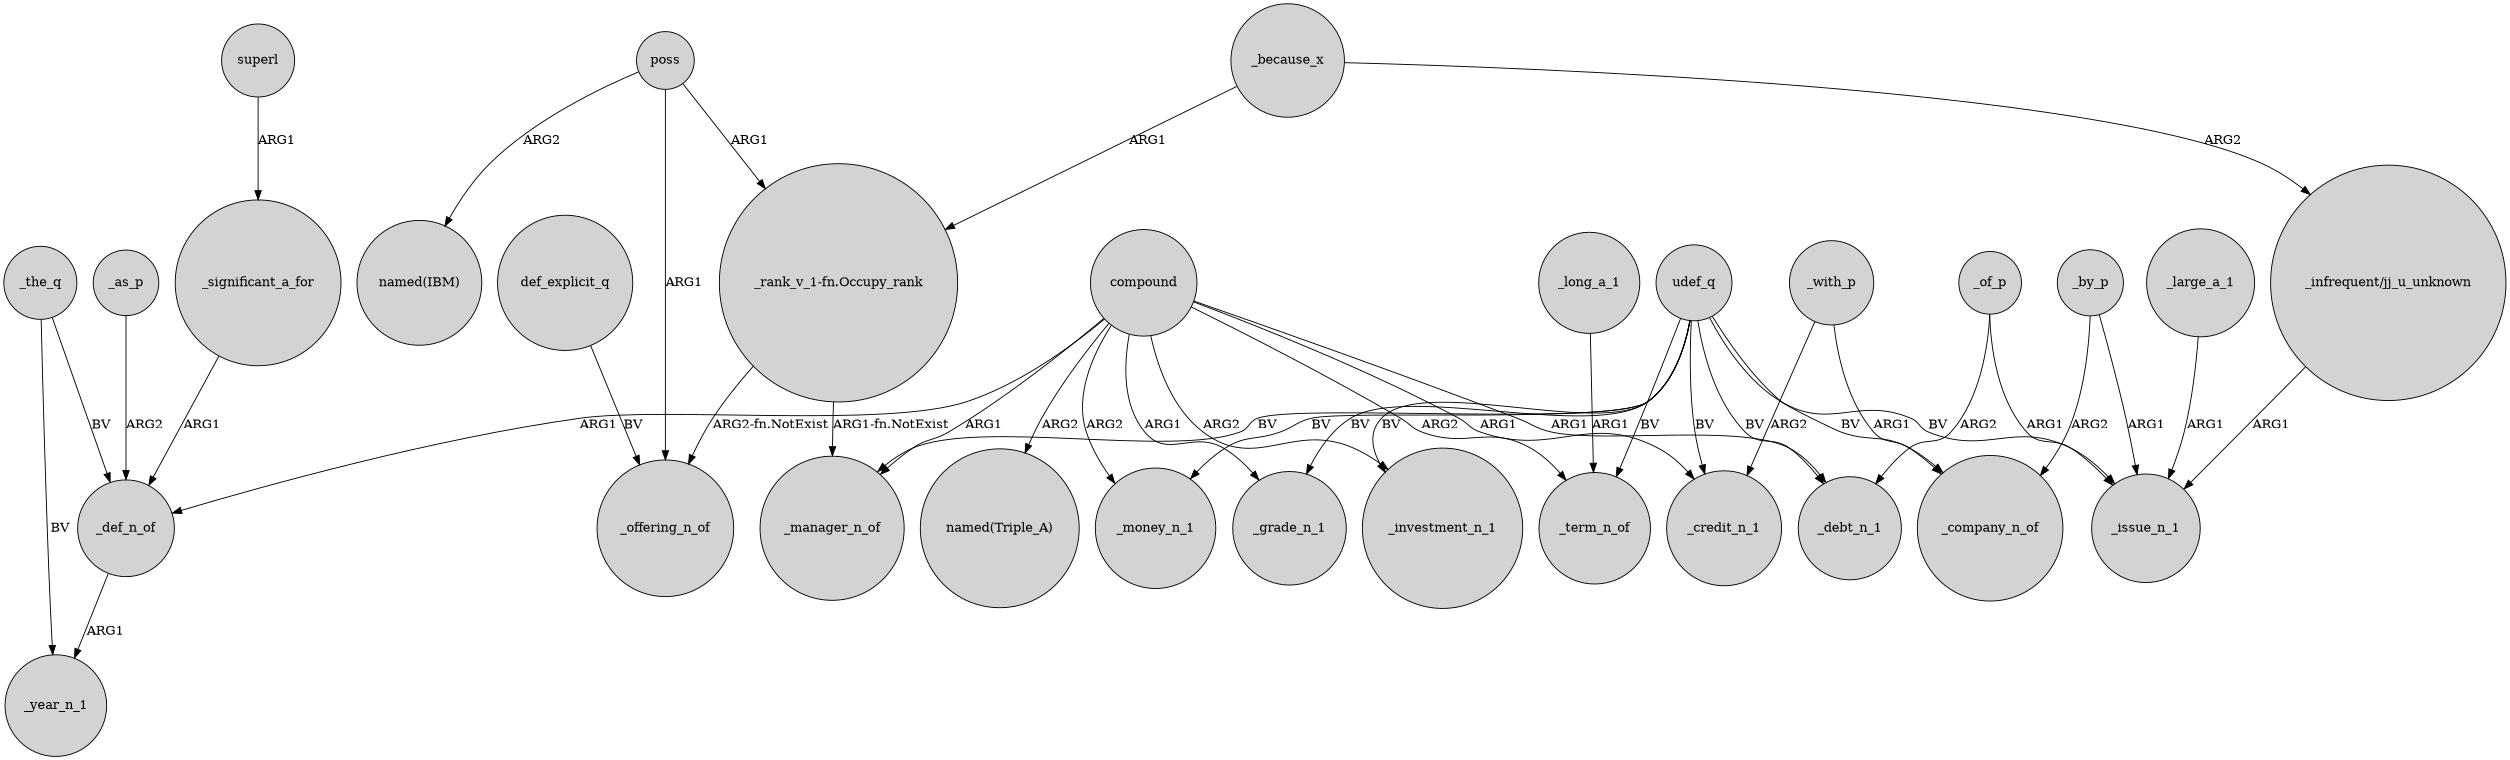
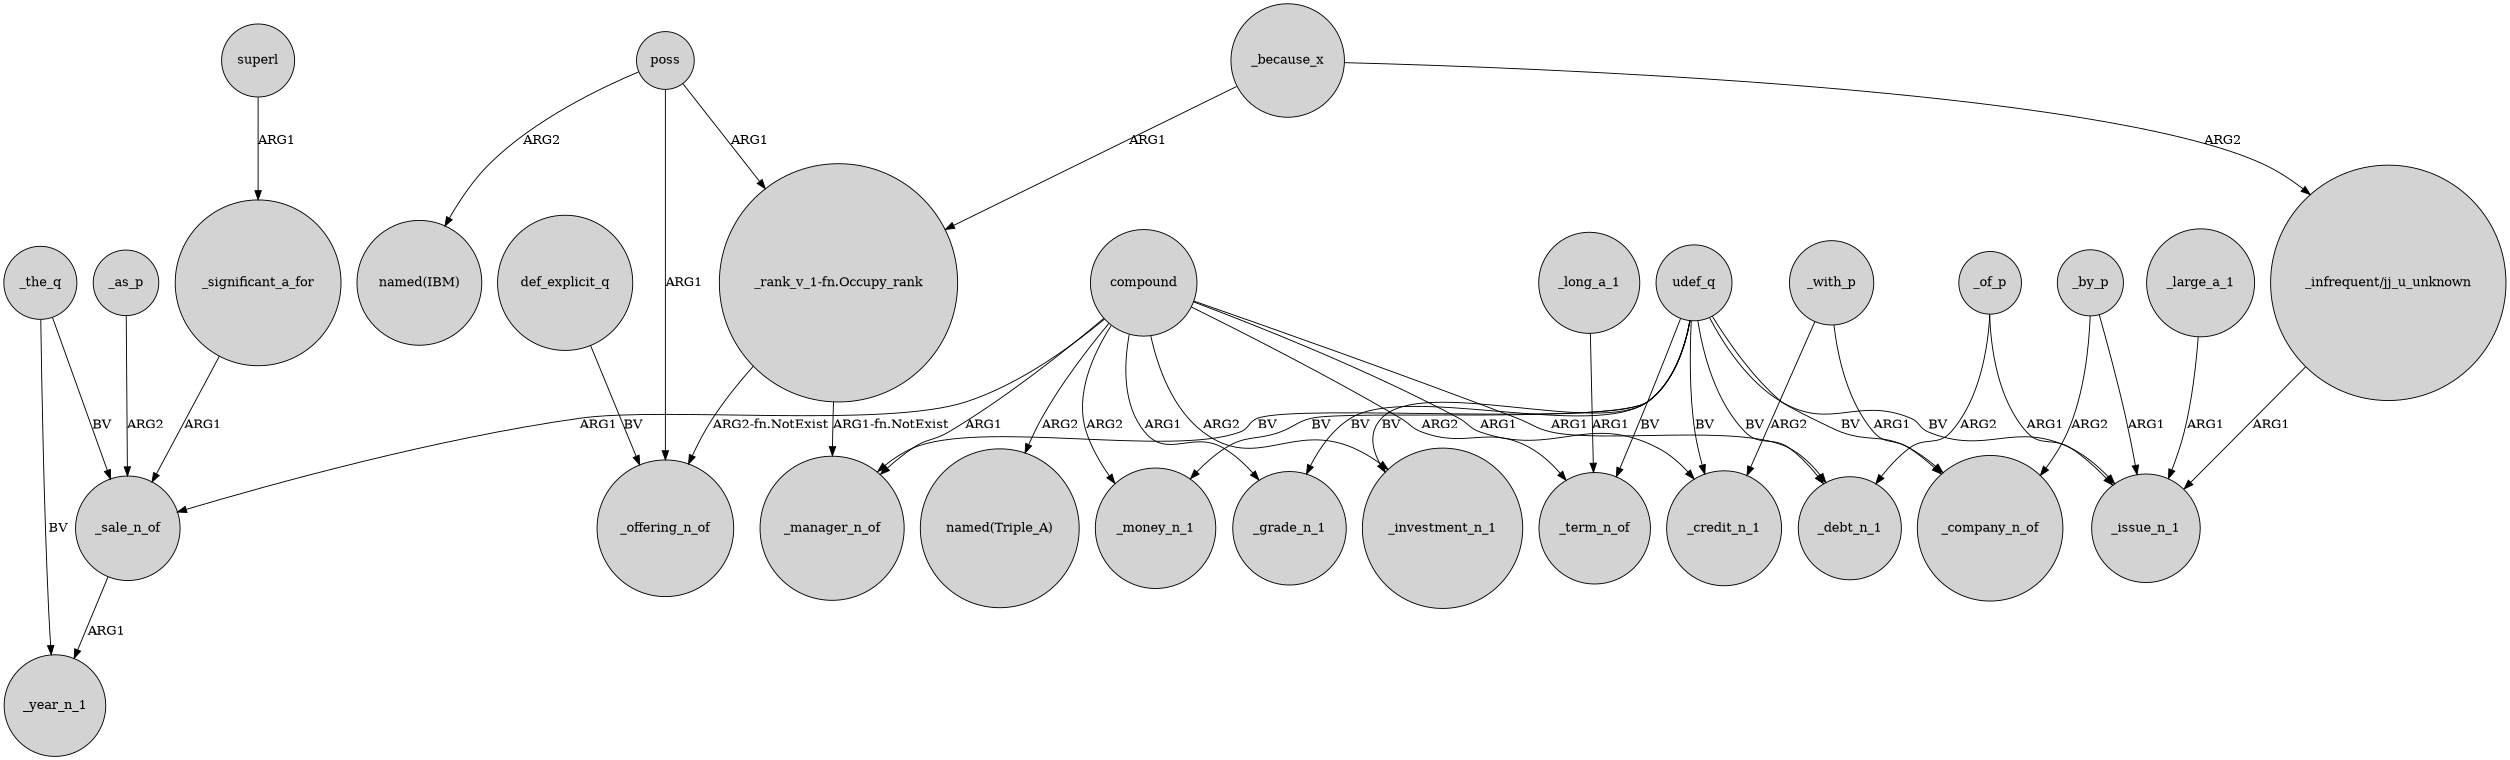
node "_def_n_of": label "_def_n_of" -> "_sale_n_of"
